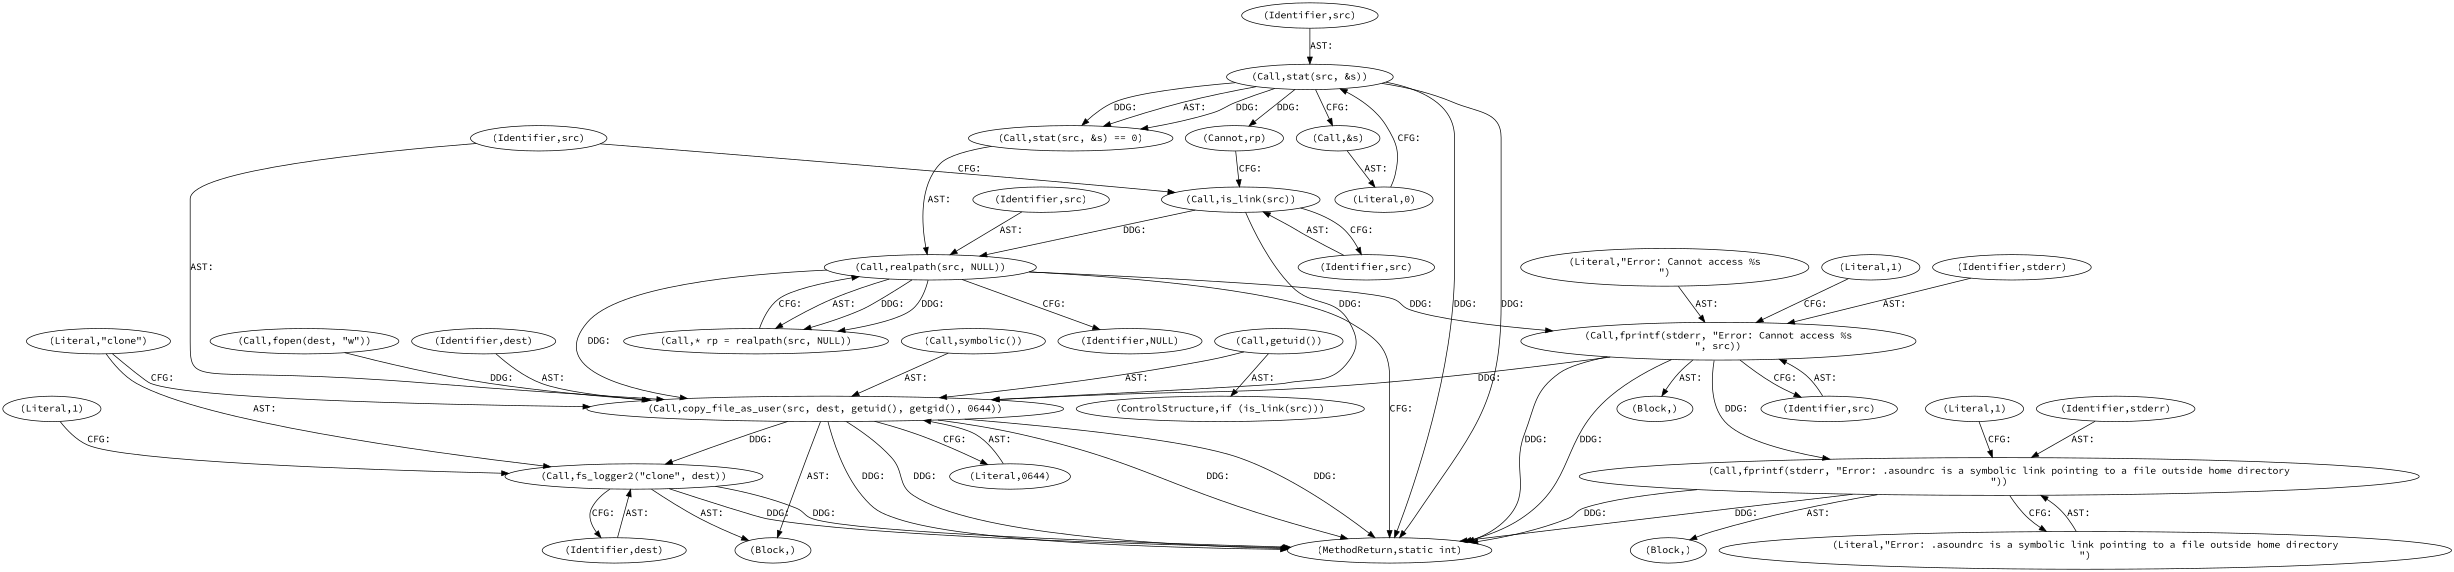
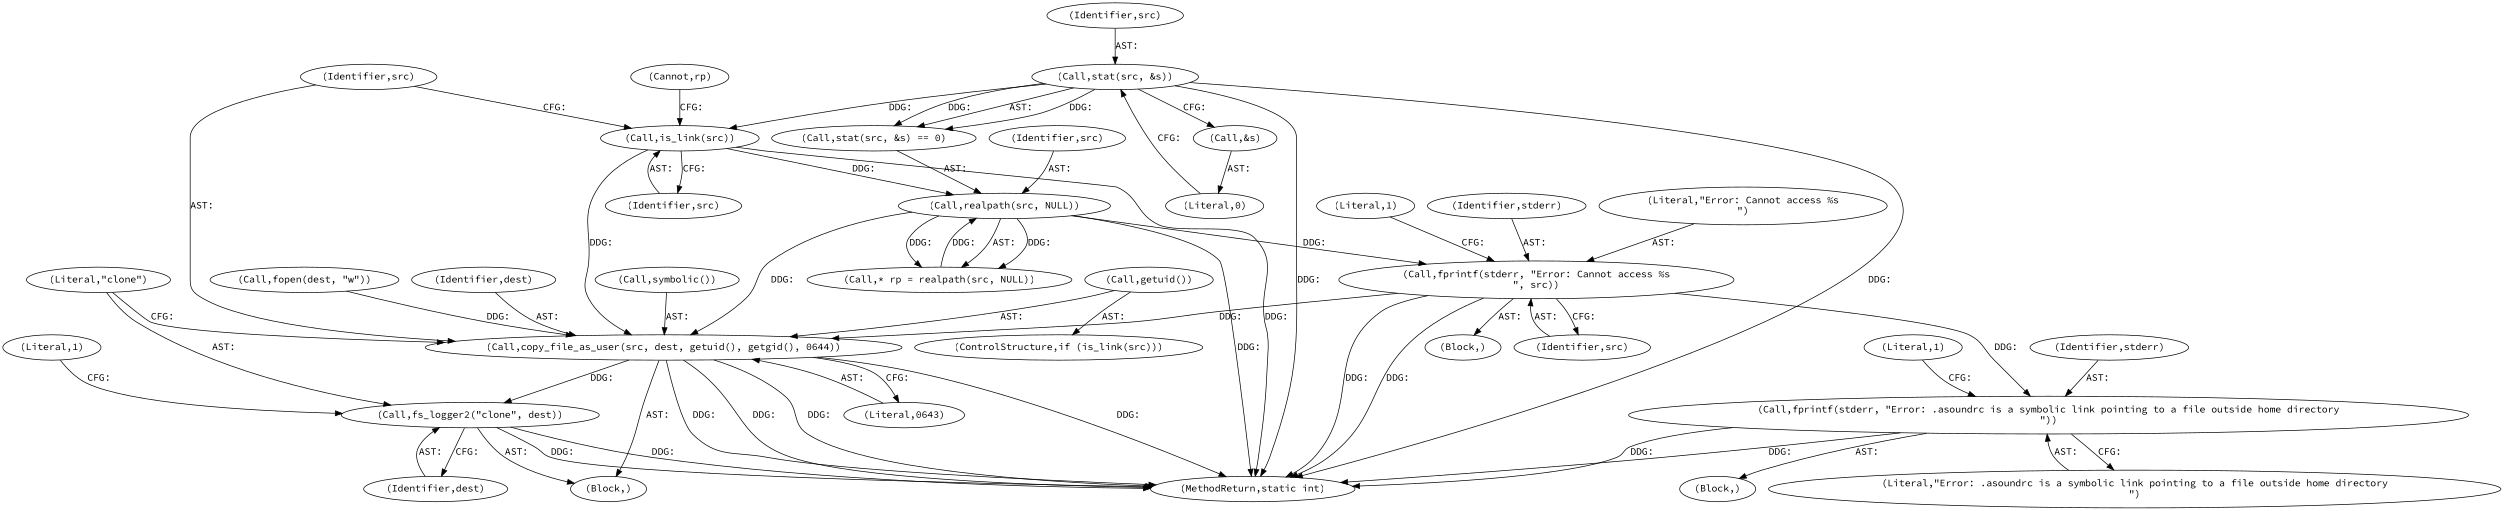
edge "(Call,stat(src, &s))" -> "(Cannot,rp)": now "(Call,stat(src, &s))" -> "(Call,is_link(src))"
edge "(Call,is_link(src))" -> "(MethodReturn,static int)": added, label "DDG:"
edge "(Call,* rp = realpath(src, NULL))" -> "(Call,realpath(src, NULL))": label "CFG: " -> "DDG: "
node "(Identifier,NULL)": removed
edge "(Call,realpath(src, NULL))" -> "(MethodReturn,static int)": label "CFG: " -> "DDG: "
node "(Literal,0644)": label "(Literal,0644)" -> "(Literal,0643)"
